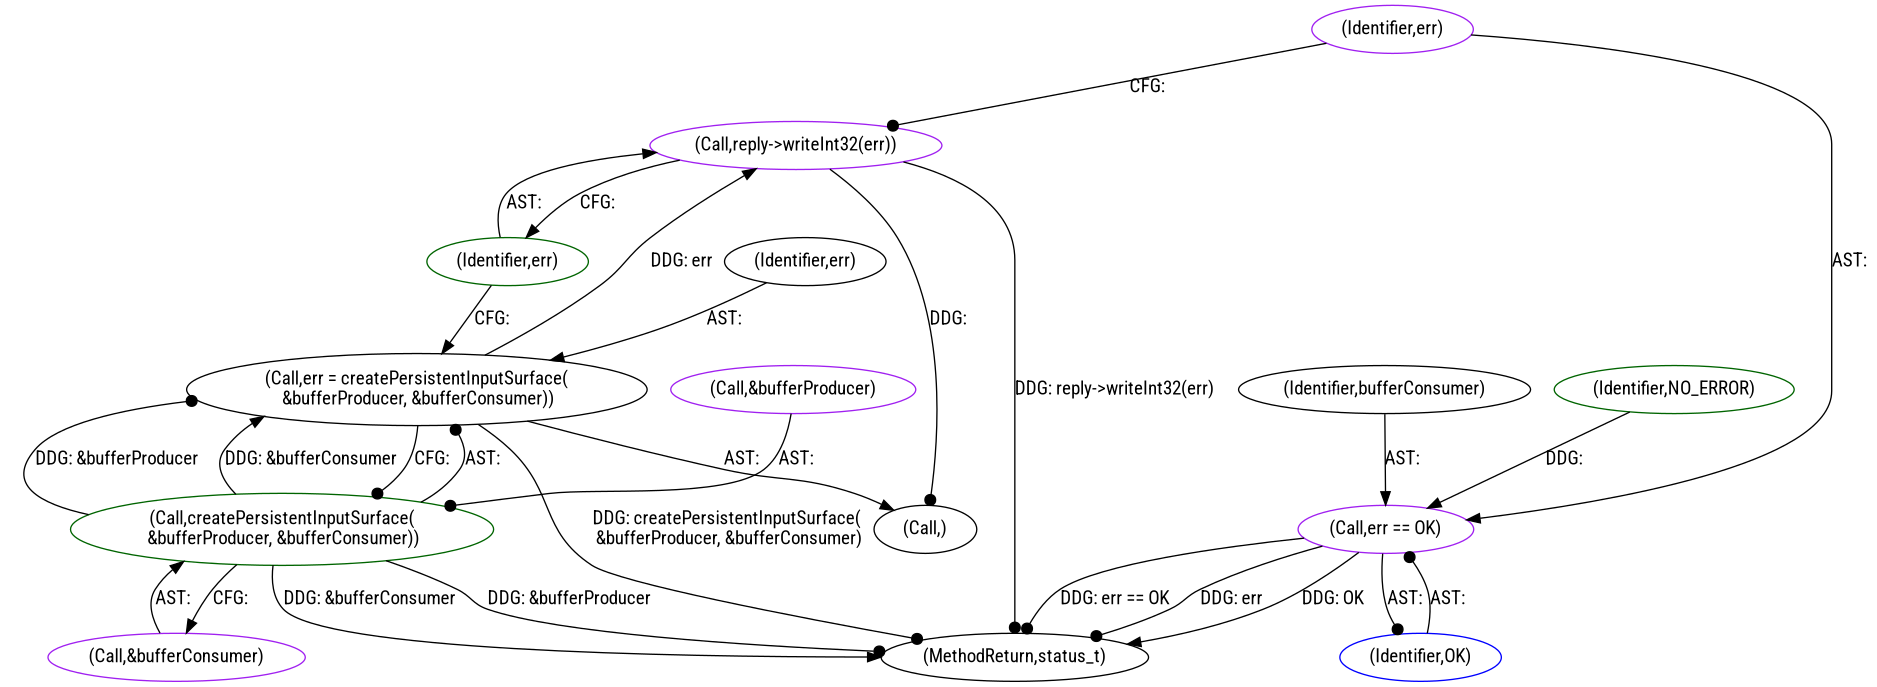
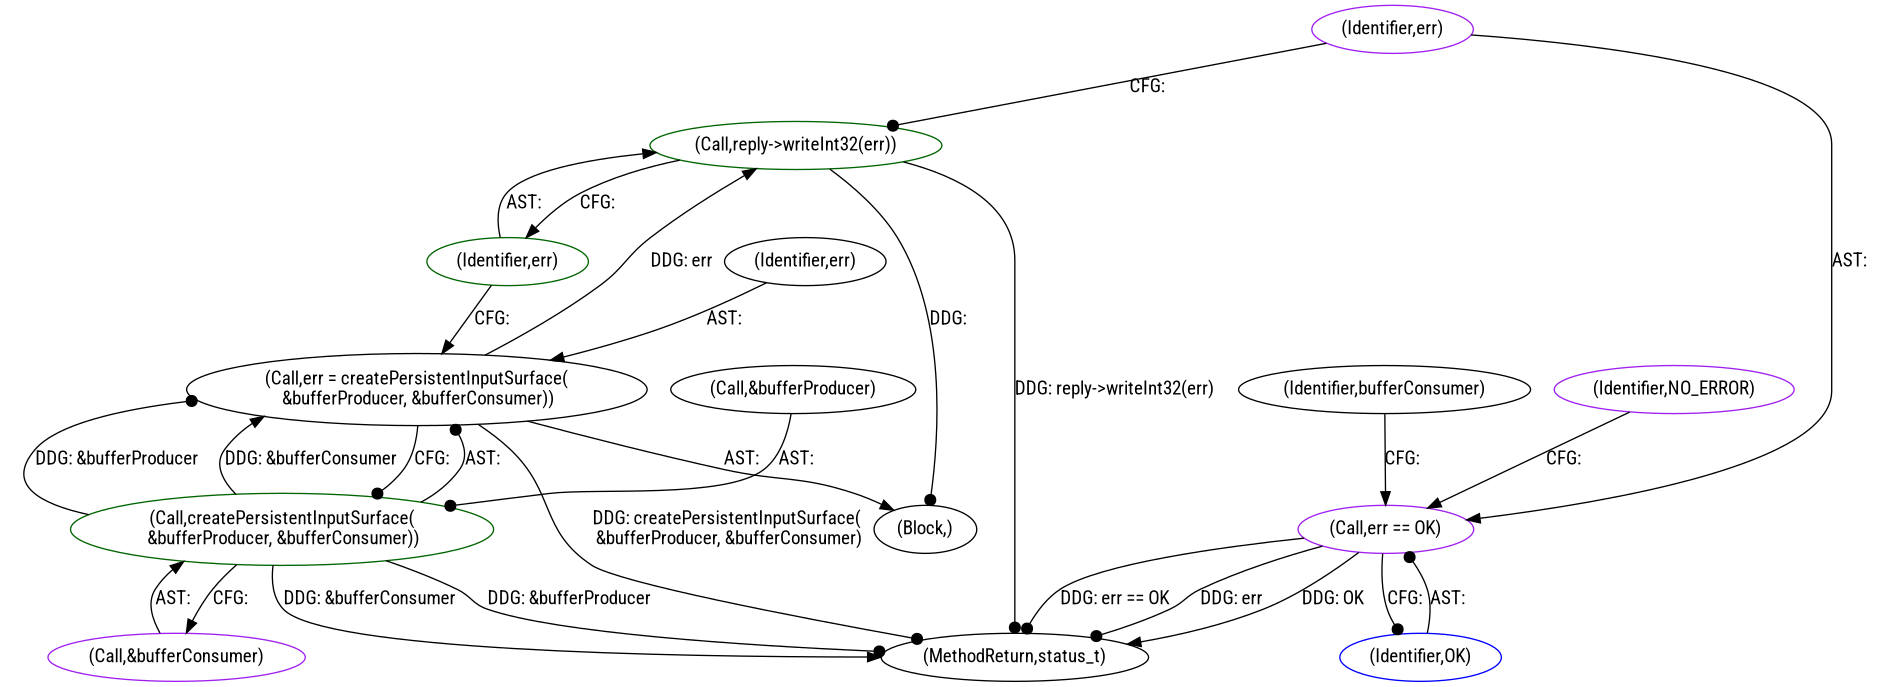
node "(Call,reply->writeInt32(err))": color purple -> darkgreen
node "(Call,&bufferProducer)": color purple -> black
node "(Identifier,NO_ERROR)": color darkgreen -> purple
edge "(Identifier,bufferConsumer)" -> "(Call,err == OK)": label "AST: " -> "CFG: "
edge "(Identifier,NO_ERROR)" -> "(Call,err == OK)": label "DDG: " -> "CFG: "
node "(Call,)": label "(Call,)" -> "(Block,)"
edge "(Call,err == OK)" -> "(Identifier,OK)": label "AST: " -> "CFG: "
